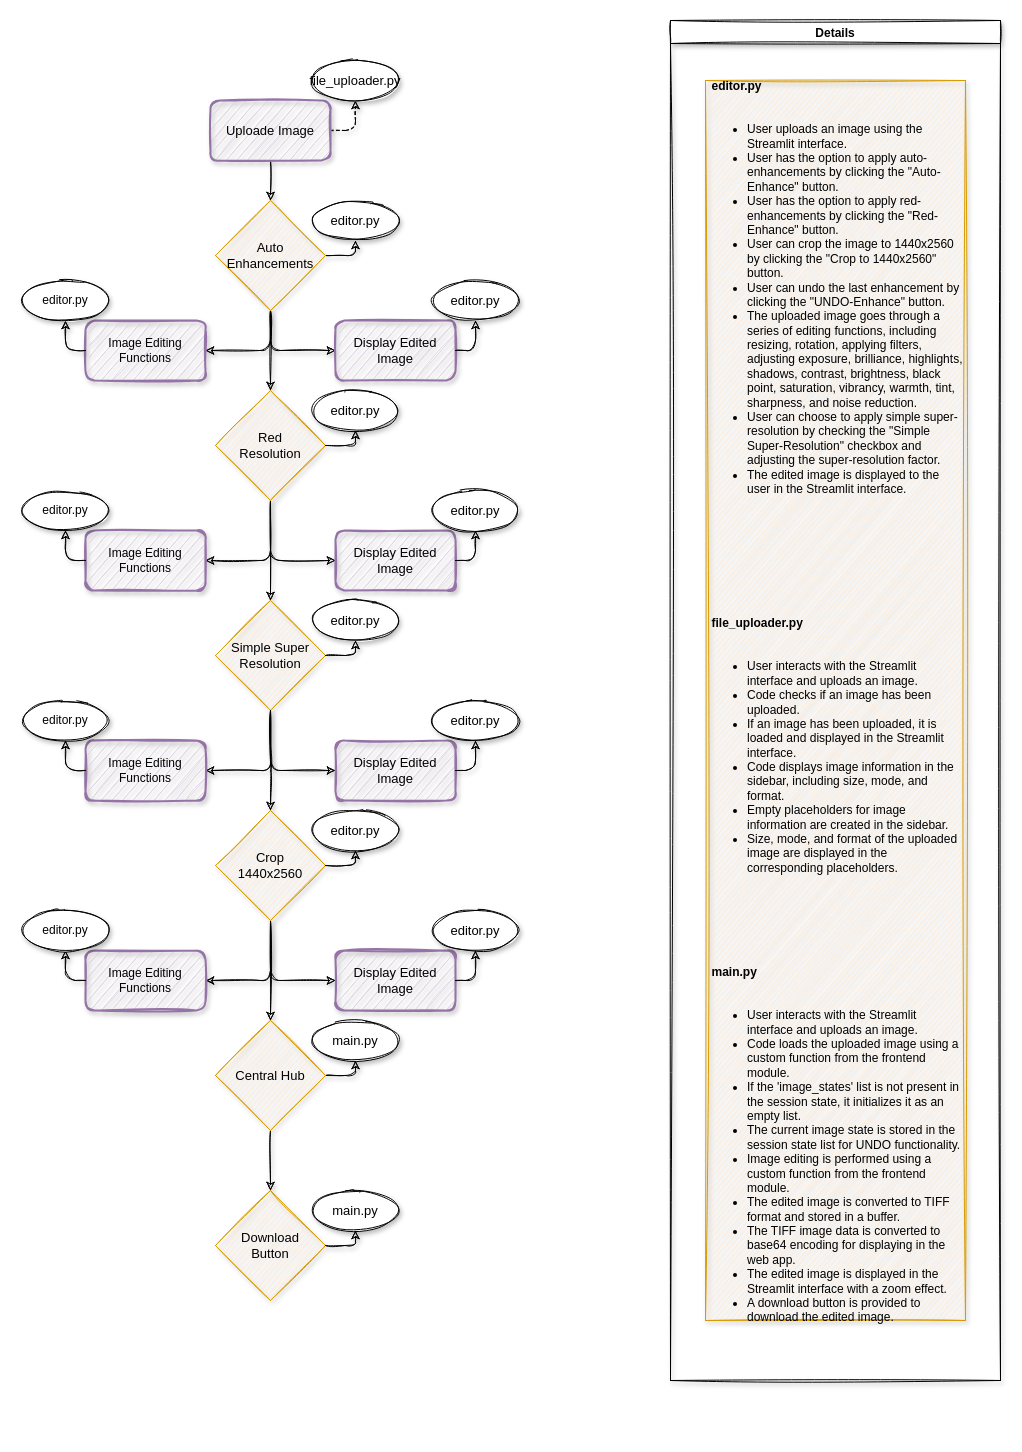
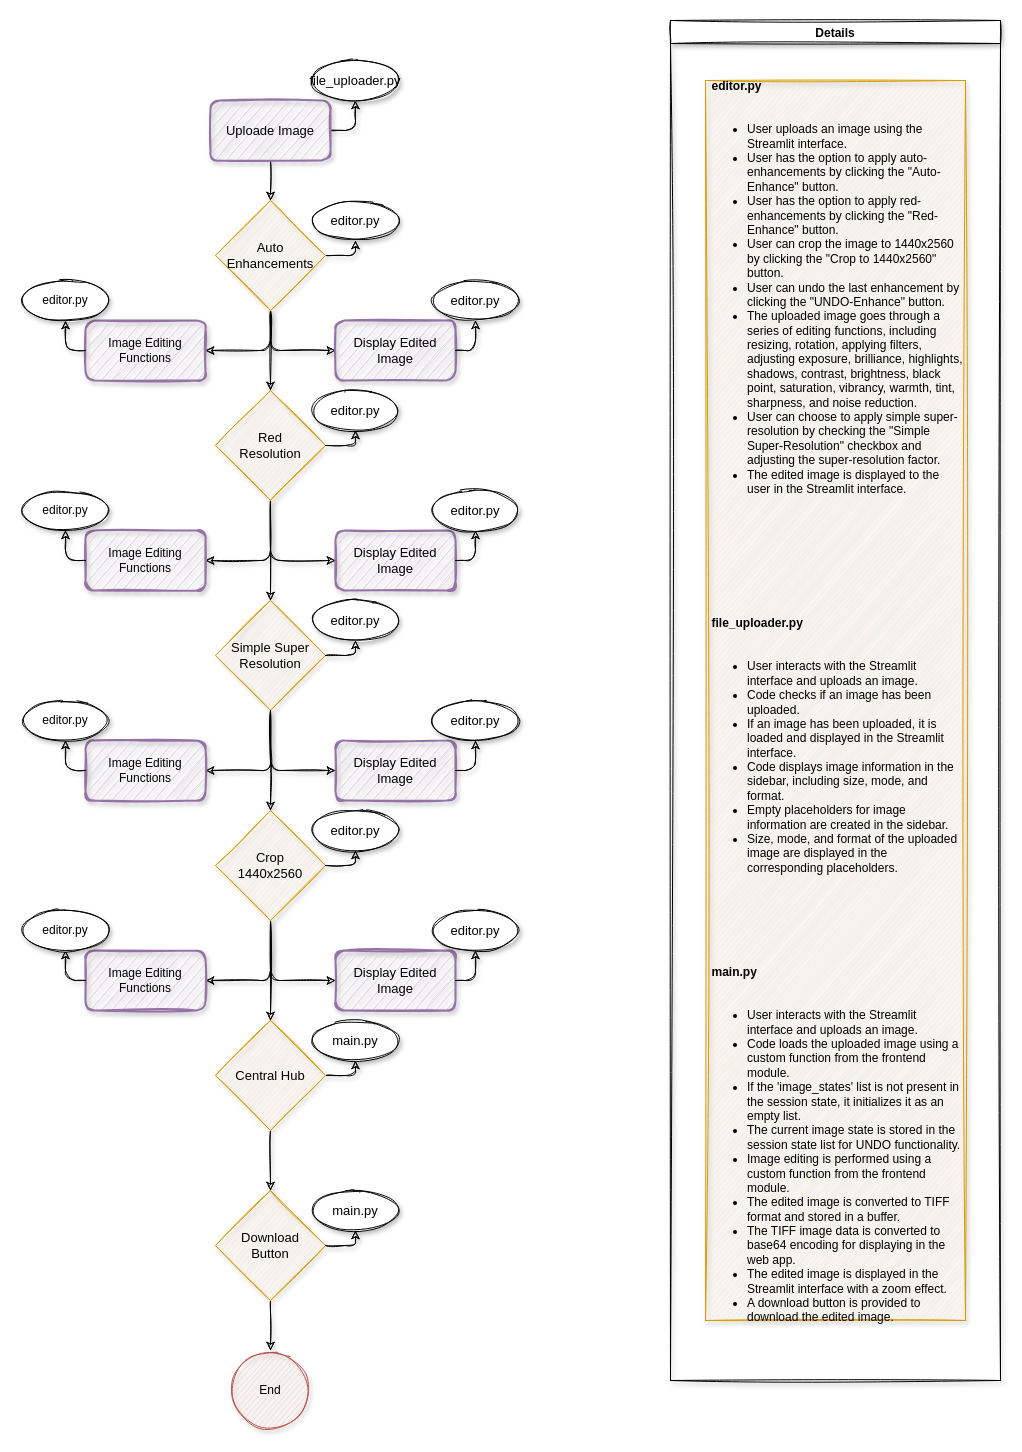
edge "Uploade Image" -> "file_uploader.py": style dashed -> solid
edge "Download Button" -> "End": added
node "End": added
